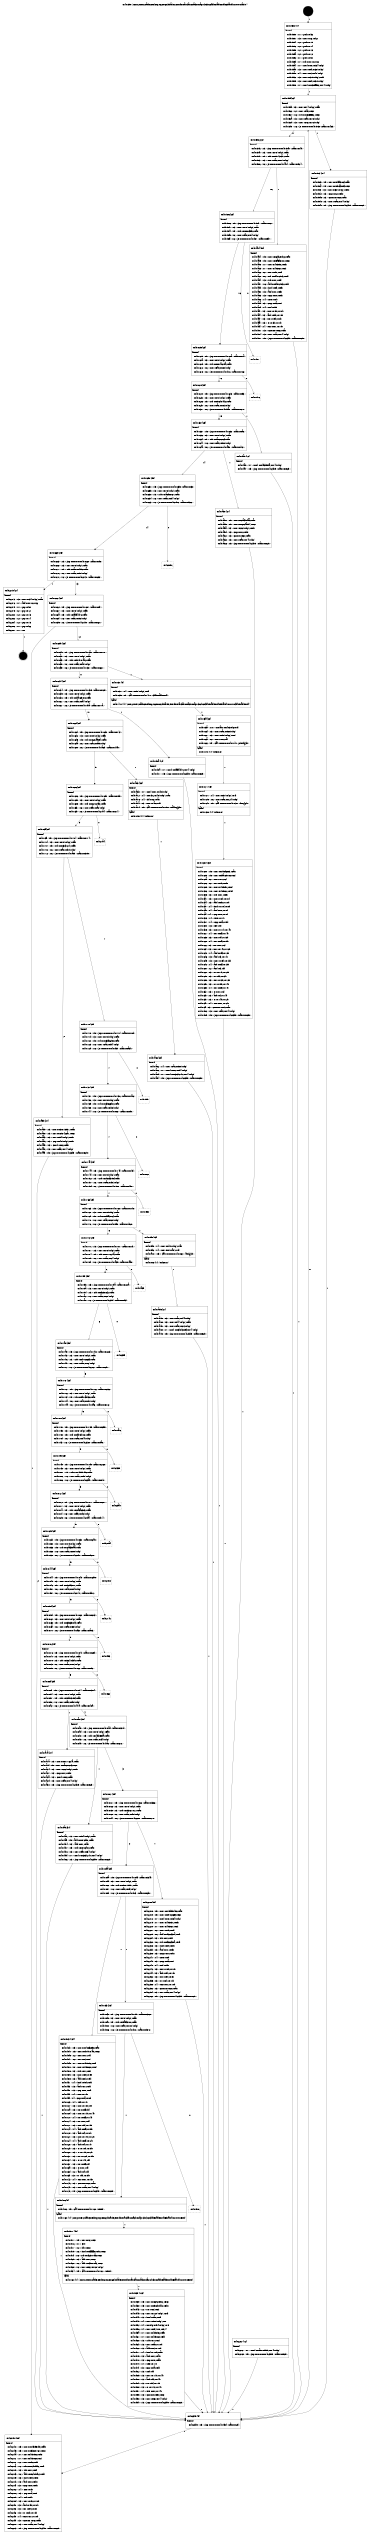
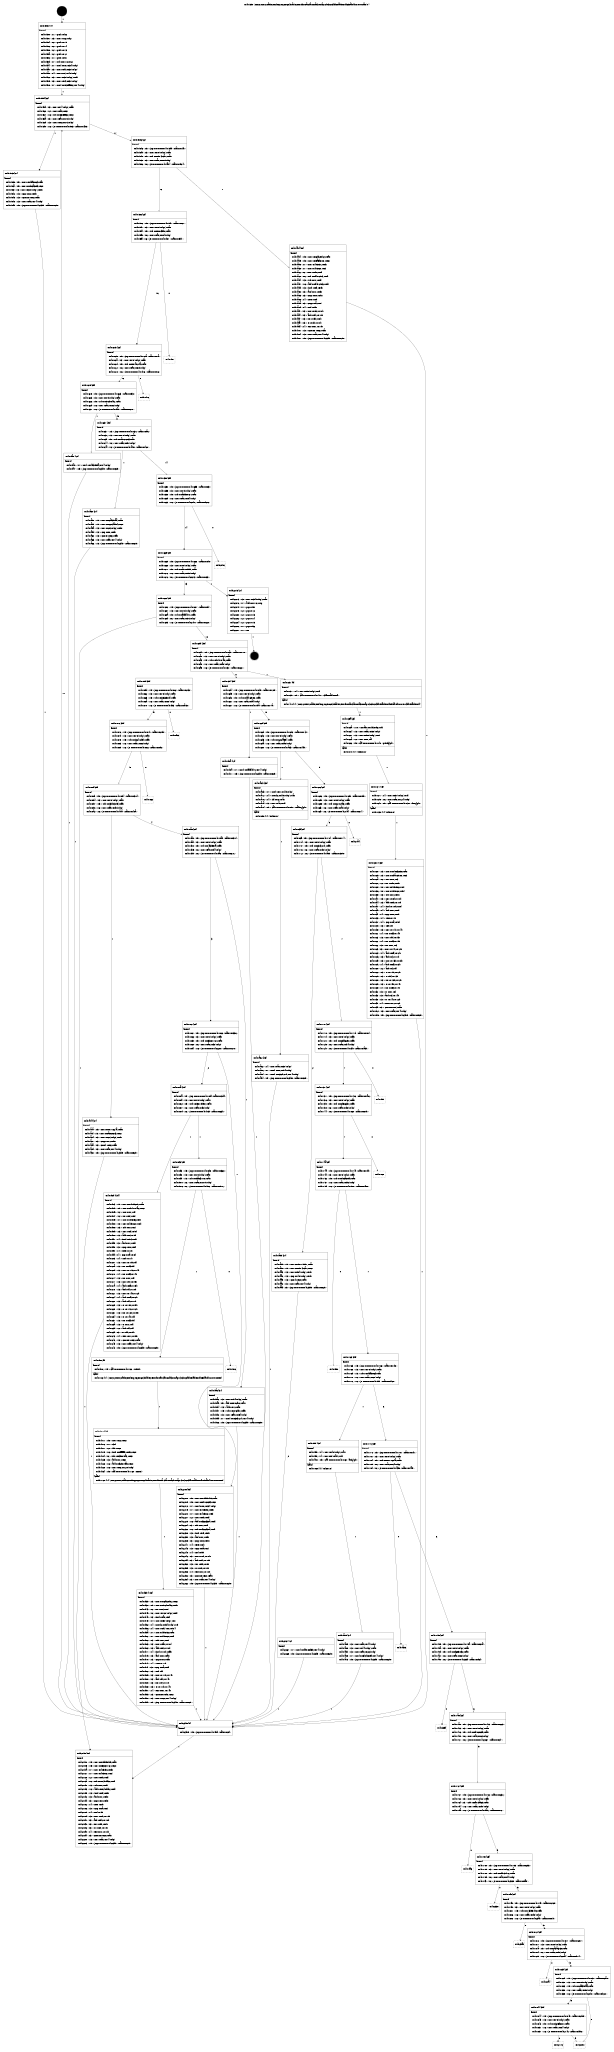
edge "0x401844 [25]" -> "0x40185d [25]": now "0x401844 [25]" -> "0x4020b0"
